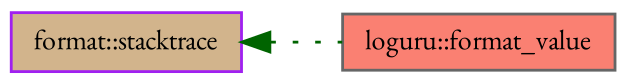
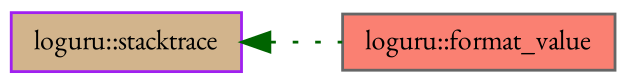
node "format::stacktrace": label "format::stacktrace" -> "loguru::stacktrace"
